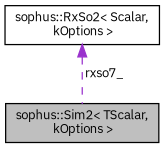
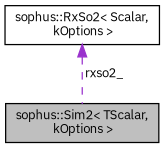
edge "sophus::Sim2< TScalar, kOptions >" -> "sophus::RxSo2< Scalar, kOptions >": label " rxso7_" -> " rxso2_"
